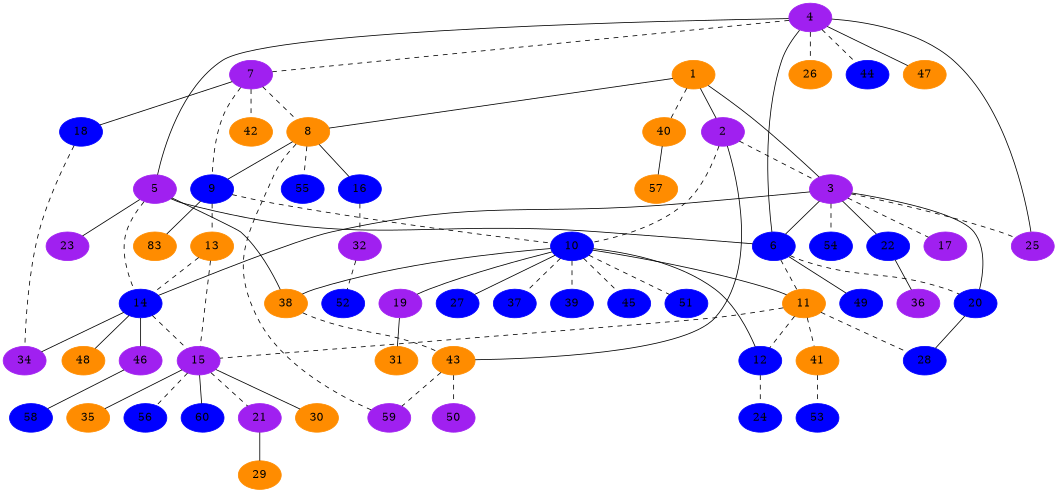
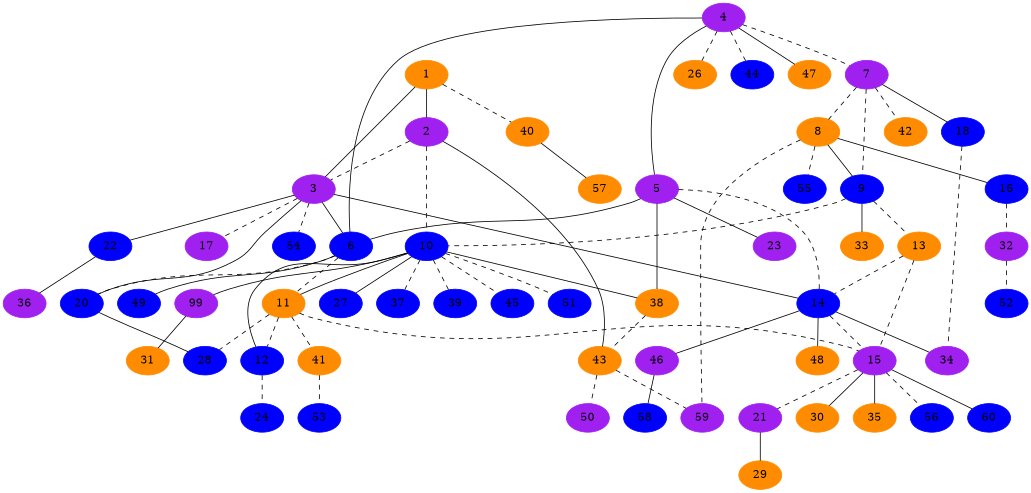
edge "1" -- "8": removed
node "83": label "83" -> "33"
node "25": removed
node "19": label "19" -> "99"
